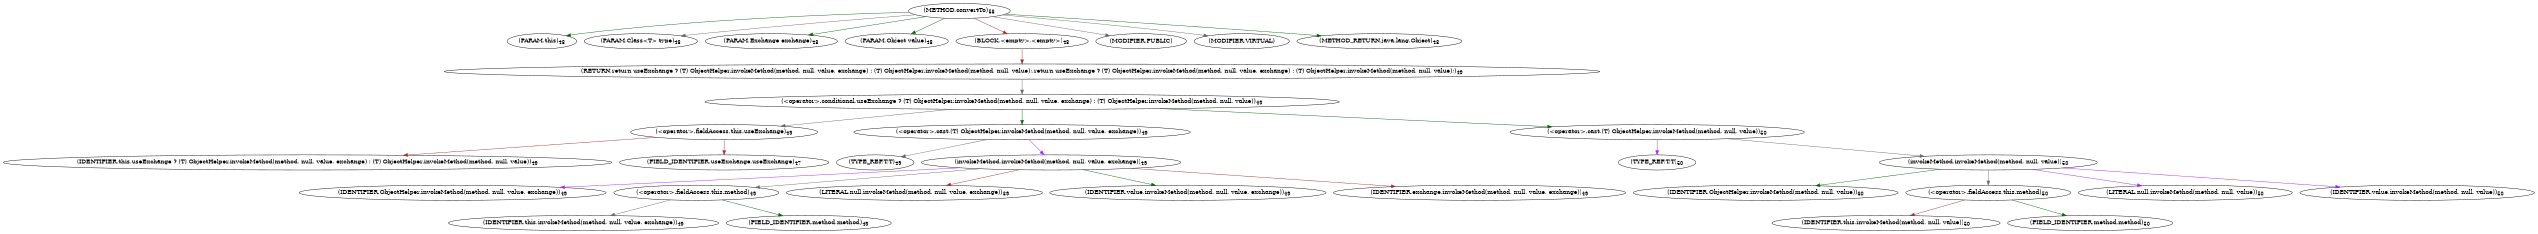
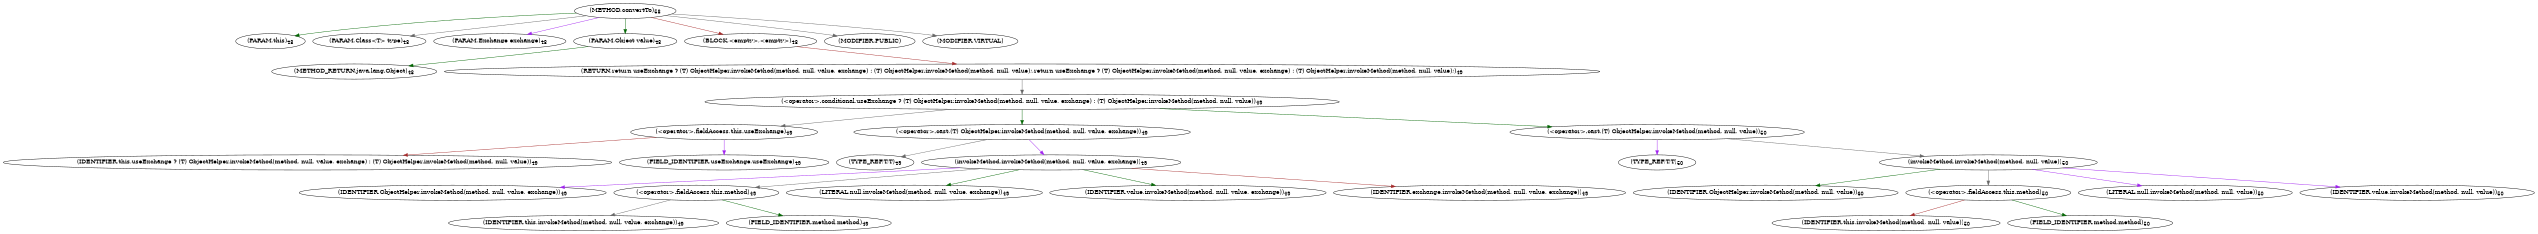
edge "(METHOD,convertTo)" -> "(METHOD_RETURN,java.lang.Object)": now "(PARAM,Object value)" -> "(METHOD_RETURN,java.lang.Object)"
edge "(METHOD,convertTo)" -> "(PARAM,Exchange exchange)": color darkgreen -> purple
edge "(<operator>.fieldAccess,this.useExchange)" -> "(FIELD_IDENTIFIER,useExchange,useExchange)": color brown -> purple
node "(FIELD_IDENTIFIER,useExchange,useExchange)": text "47" -> "49"
edge "(invokeMethod,invokeMethod(method, null, value, exchange))" -> "(LITERAL,null,invokeMethod(method, null, value, exchange))": color brown -> darkgreen
node "(LITERAL,null,invokeMethod(method, null, value, exchange))": text "39" -> "49"
